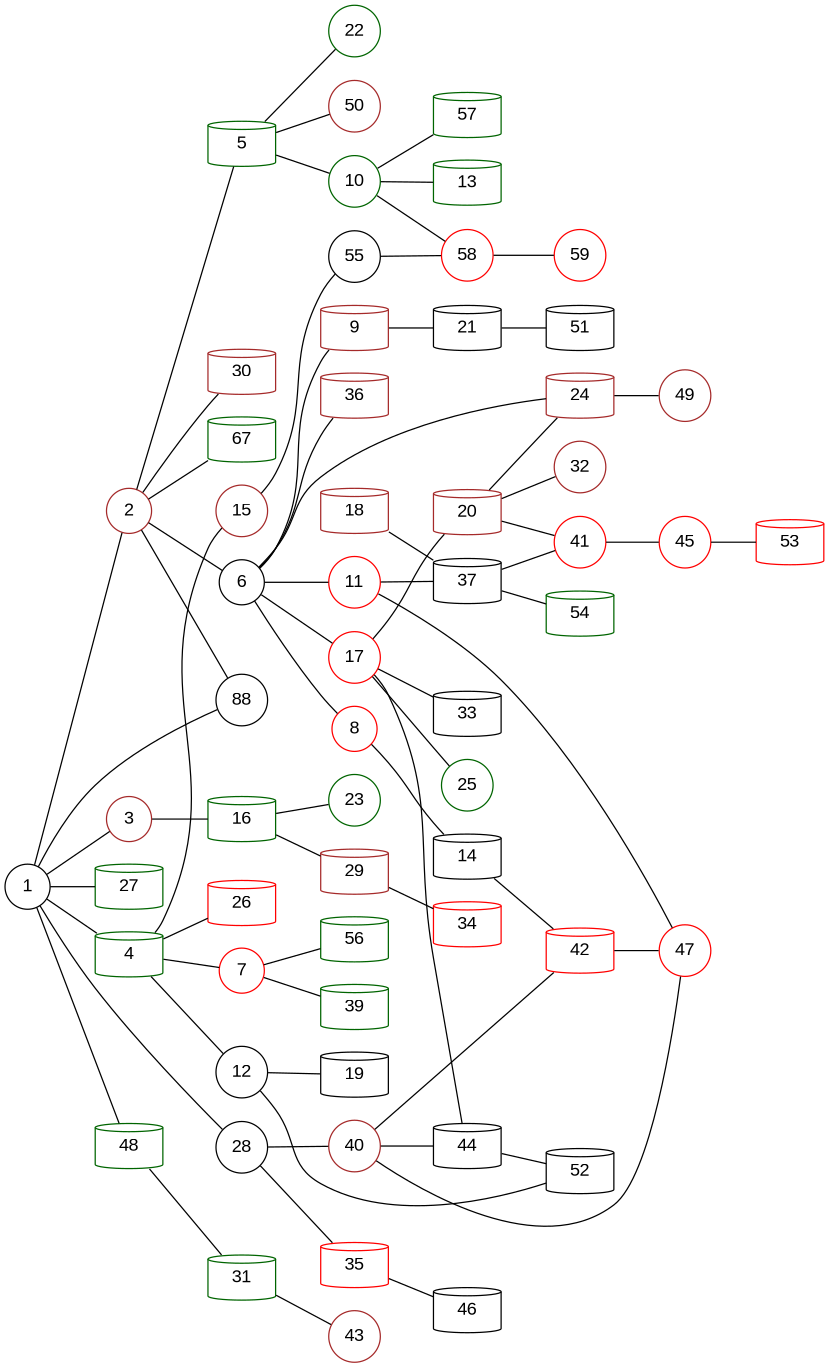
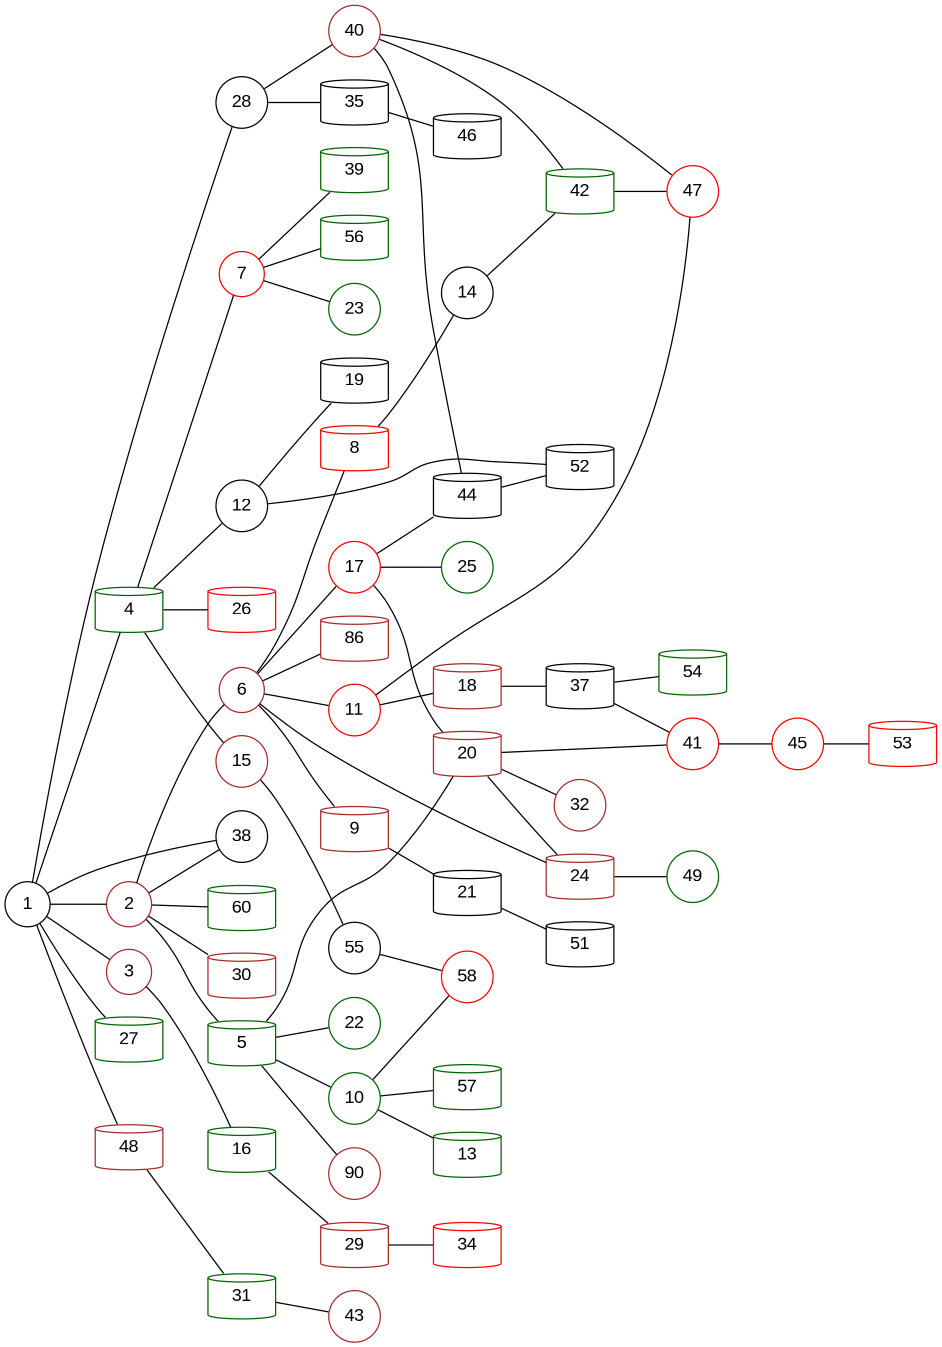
node "50": label "50" -> "90"
node "59": removed
node "36": label "36" -> "86"
node "49": color brown -> darkgreen
node "67": label "67" -> "60"
node "6": color black -> brown
edge "37" -- "11": now "18" -- "11"
node "88": label "88" -> "38"
node "33": removed
node "8": shape circle -> cylinder
edge "23" -- "16": now "23" -- "7"
node "14": shape cylinder -> circle
edge "20" -- "5": added
node "42": color red -> darkgreen
node "48": color darkgreen -> brown
node "35": color red -> black
